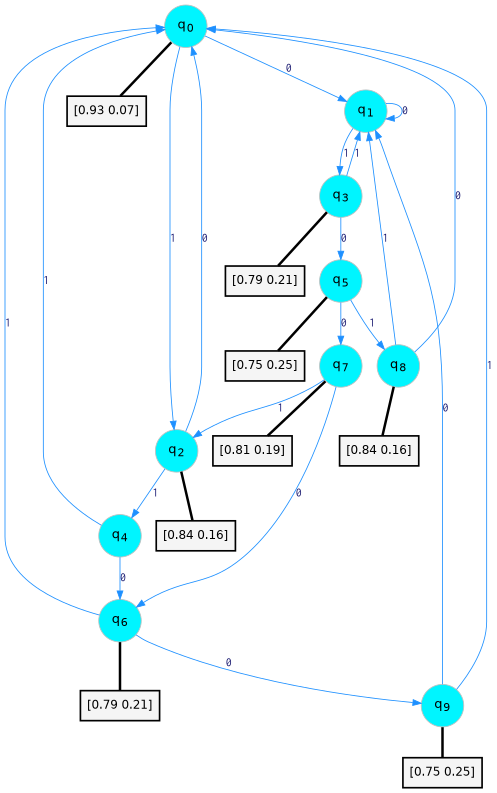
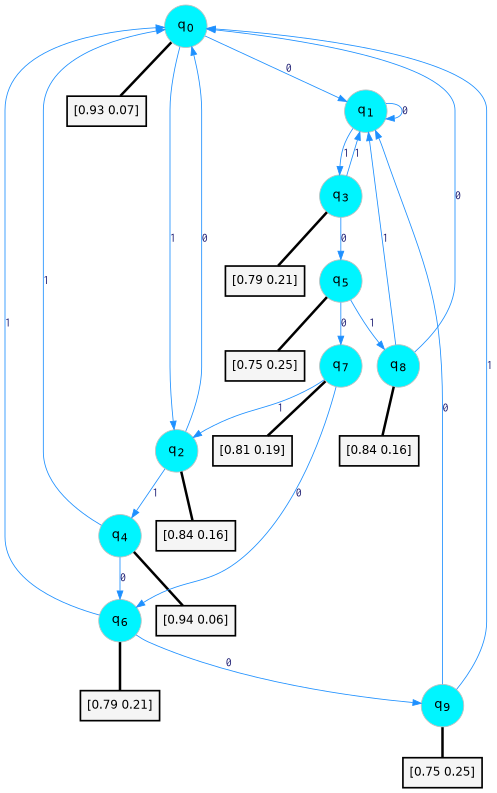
node "[0.94 0.06]": added
